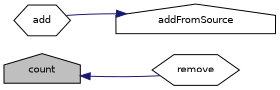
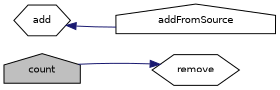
edge "add" -> "addFromSource": reversed
edge "remove" -> "count": reversed
